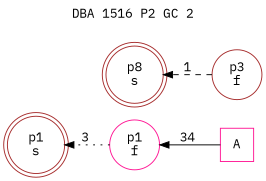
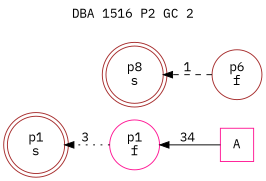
node "p3 f": label "p3 f" -> "p6 f"
